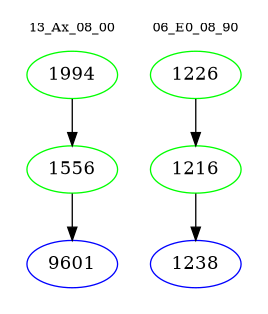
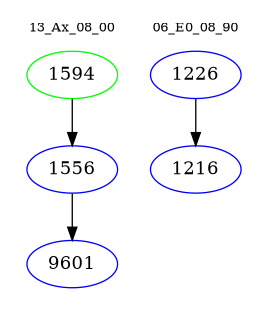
node "1994": label "1994" -> "1594"
node "1226": color green -> blue
node "1556": color green -> blue
node "1216": color green -> blue
node "1238": removed
